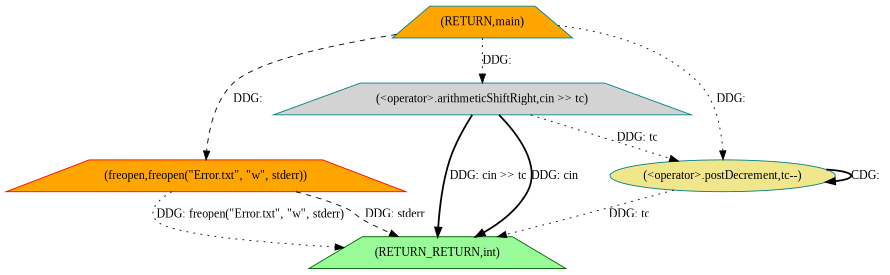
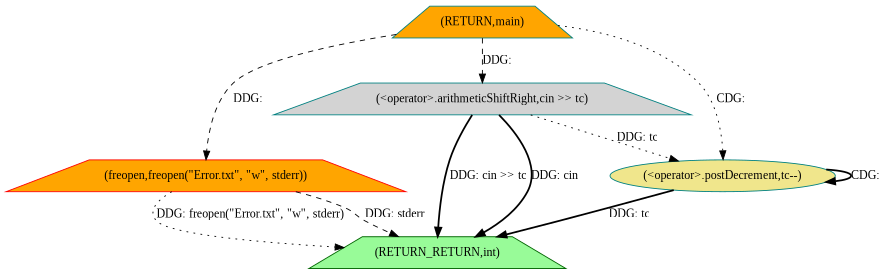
edge "(RETURN,main)" -> "(<operator>.arithmeticShiftRight,cin >> tc)": style dotted -> dashed
edge "(RETURN,main)" -> "(<operator>.postDecrement,tc--)": label "DDG: " -> "CDG: "
edge "(<operator>.postDecrement,tc--)" -> "(RETURN_RETURN,int)": style dotted -> bold
